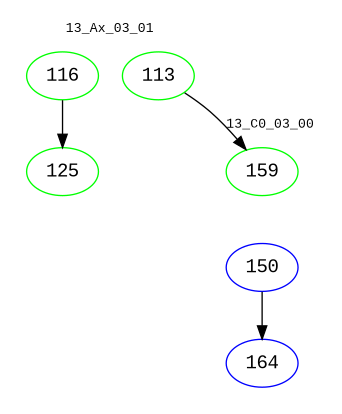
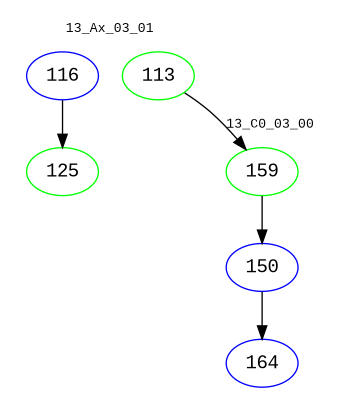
node "116": color green -> blue
edge "159" -> "150": added
